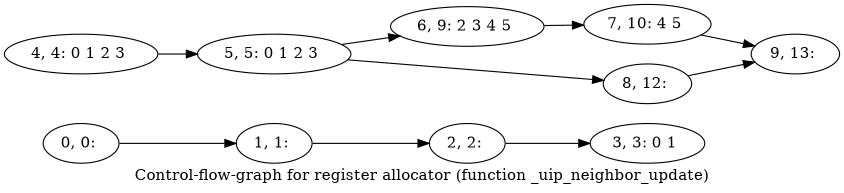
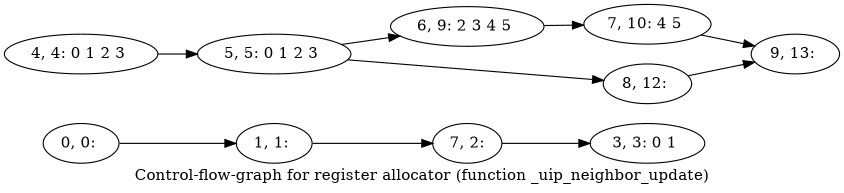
node "2, 2:": label "2, 2:" -> "7, 2:"
